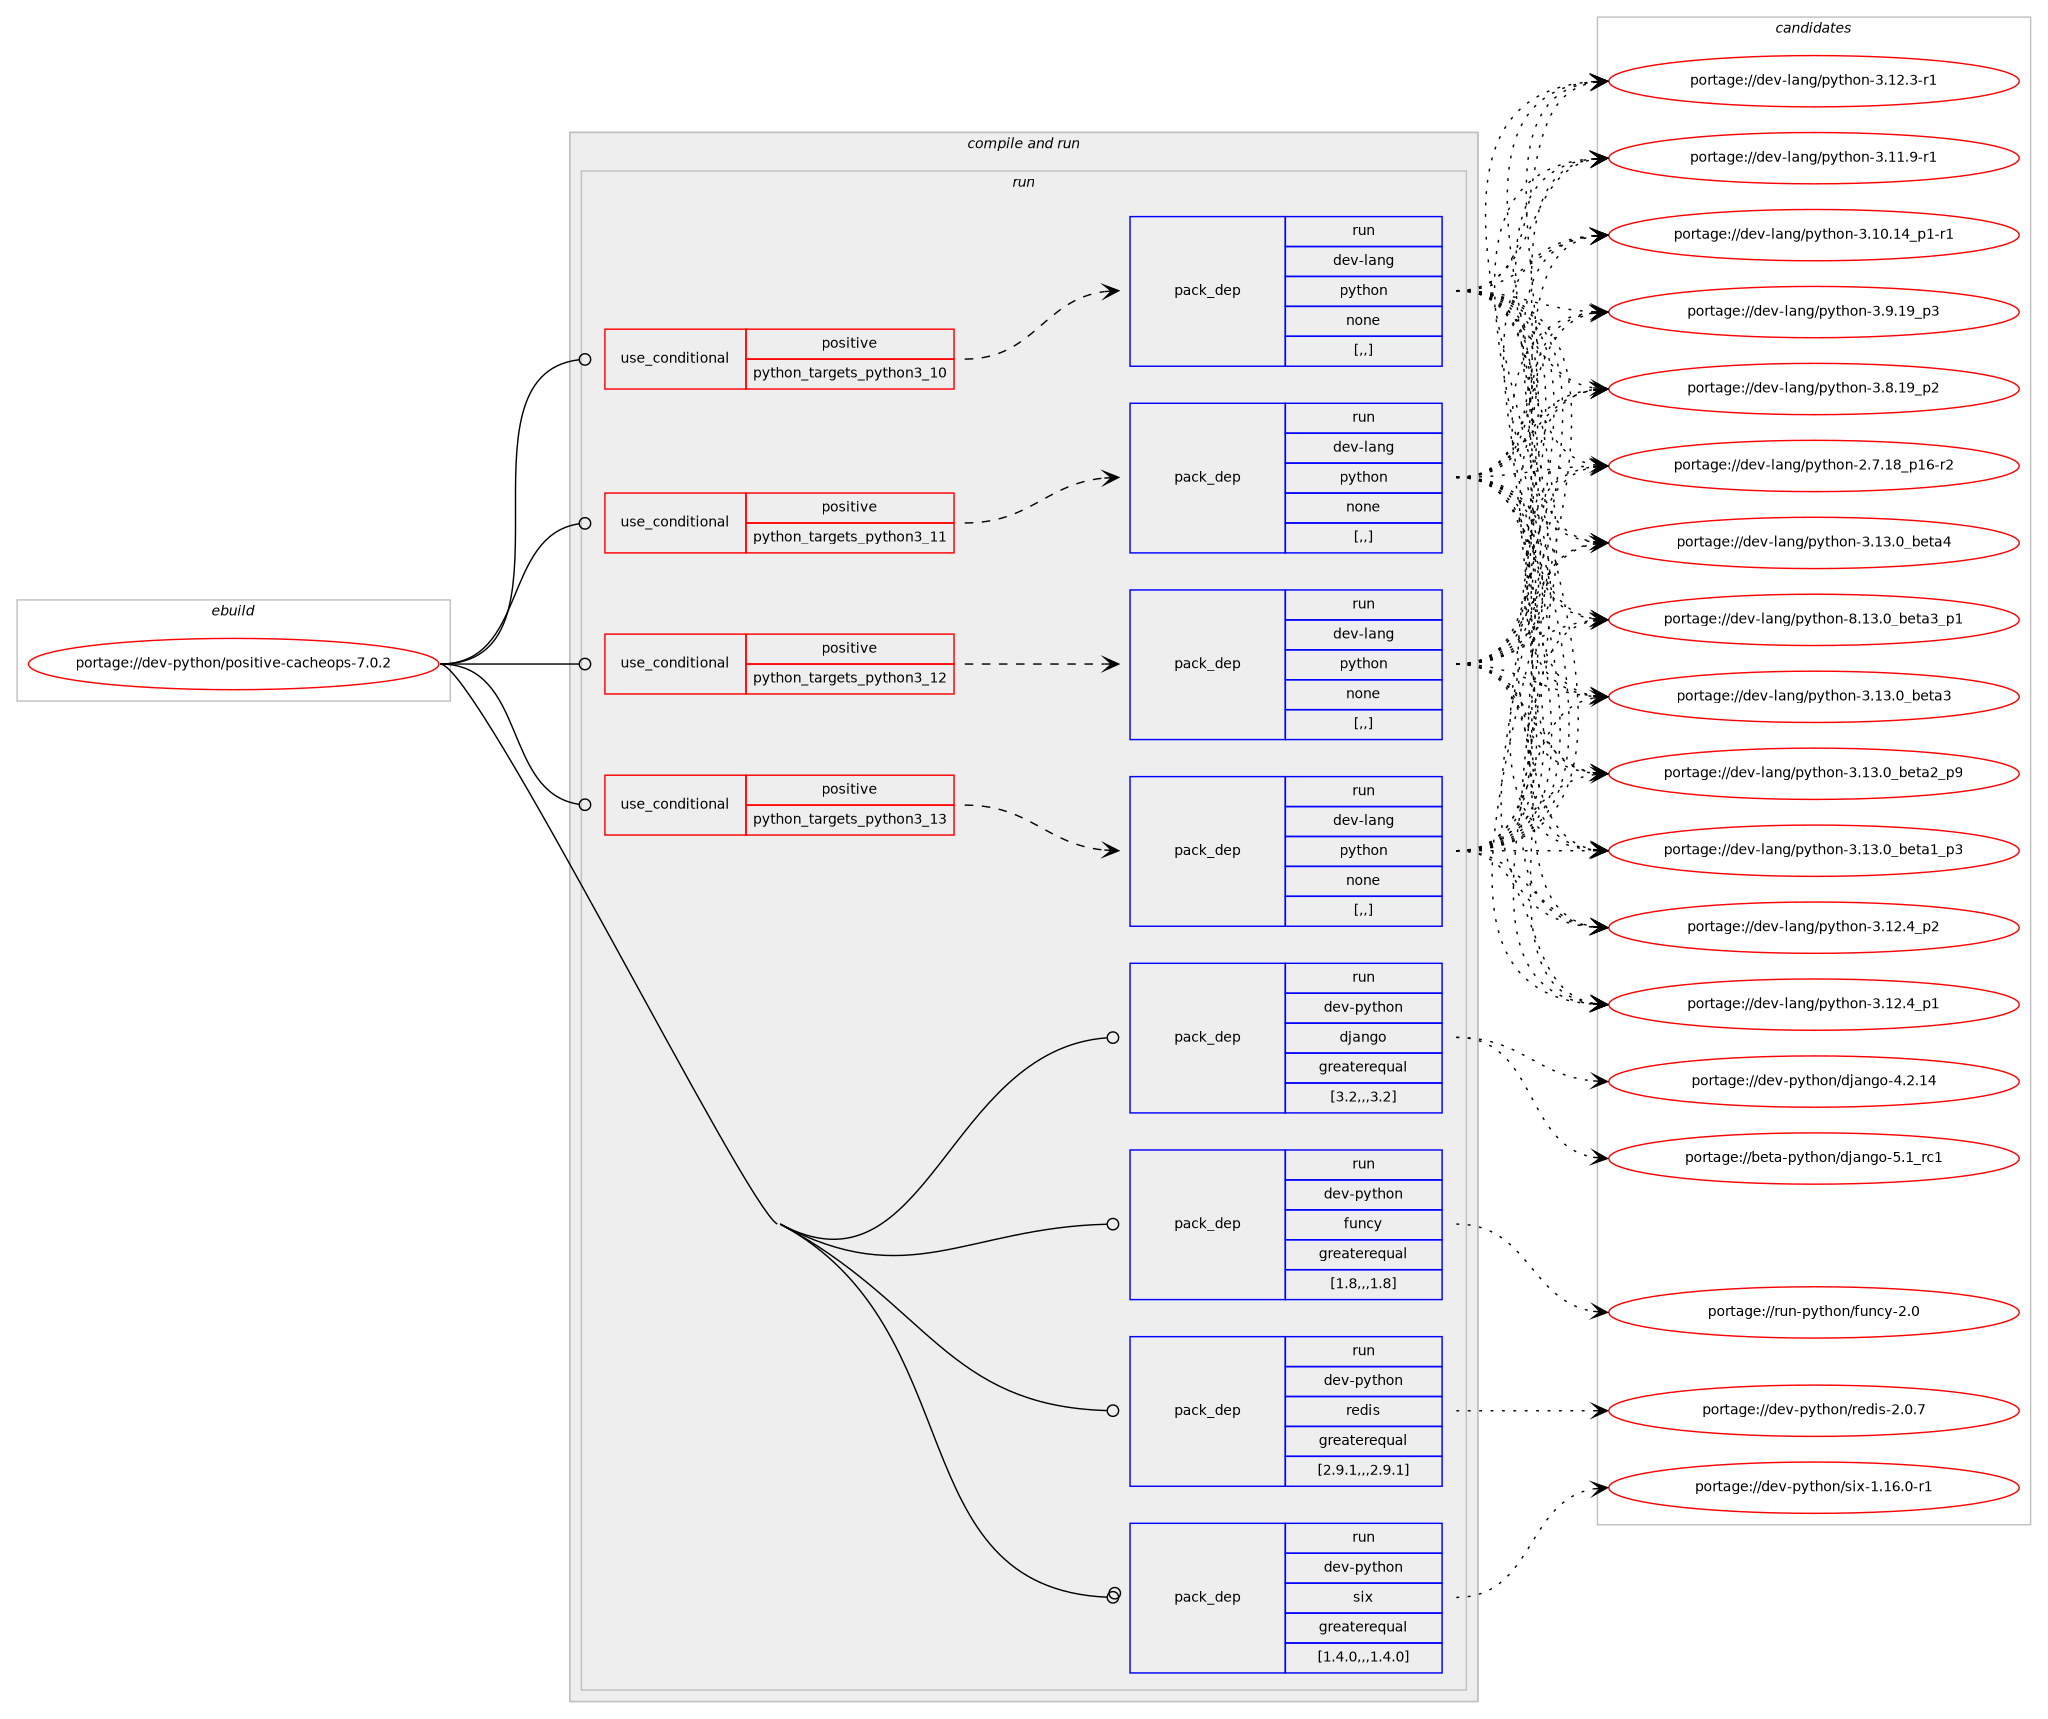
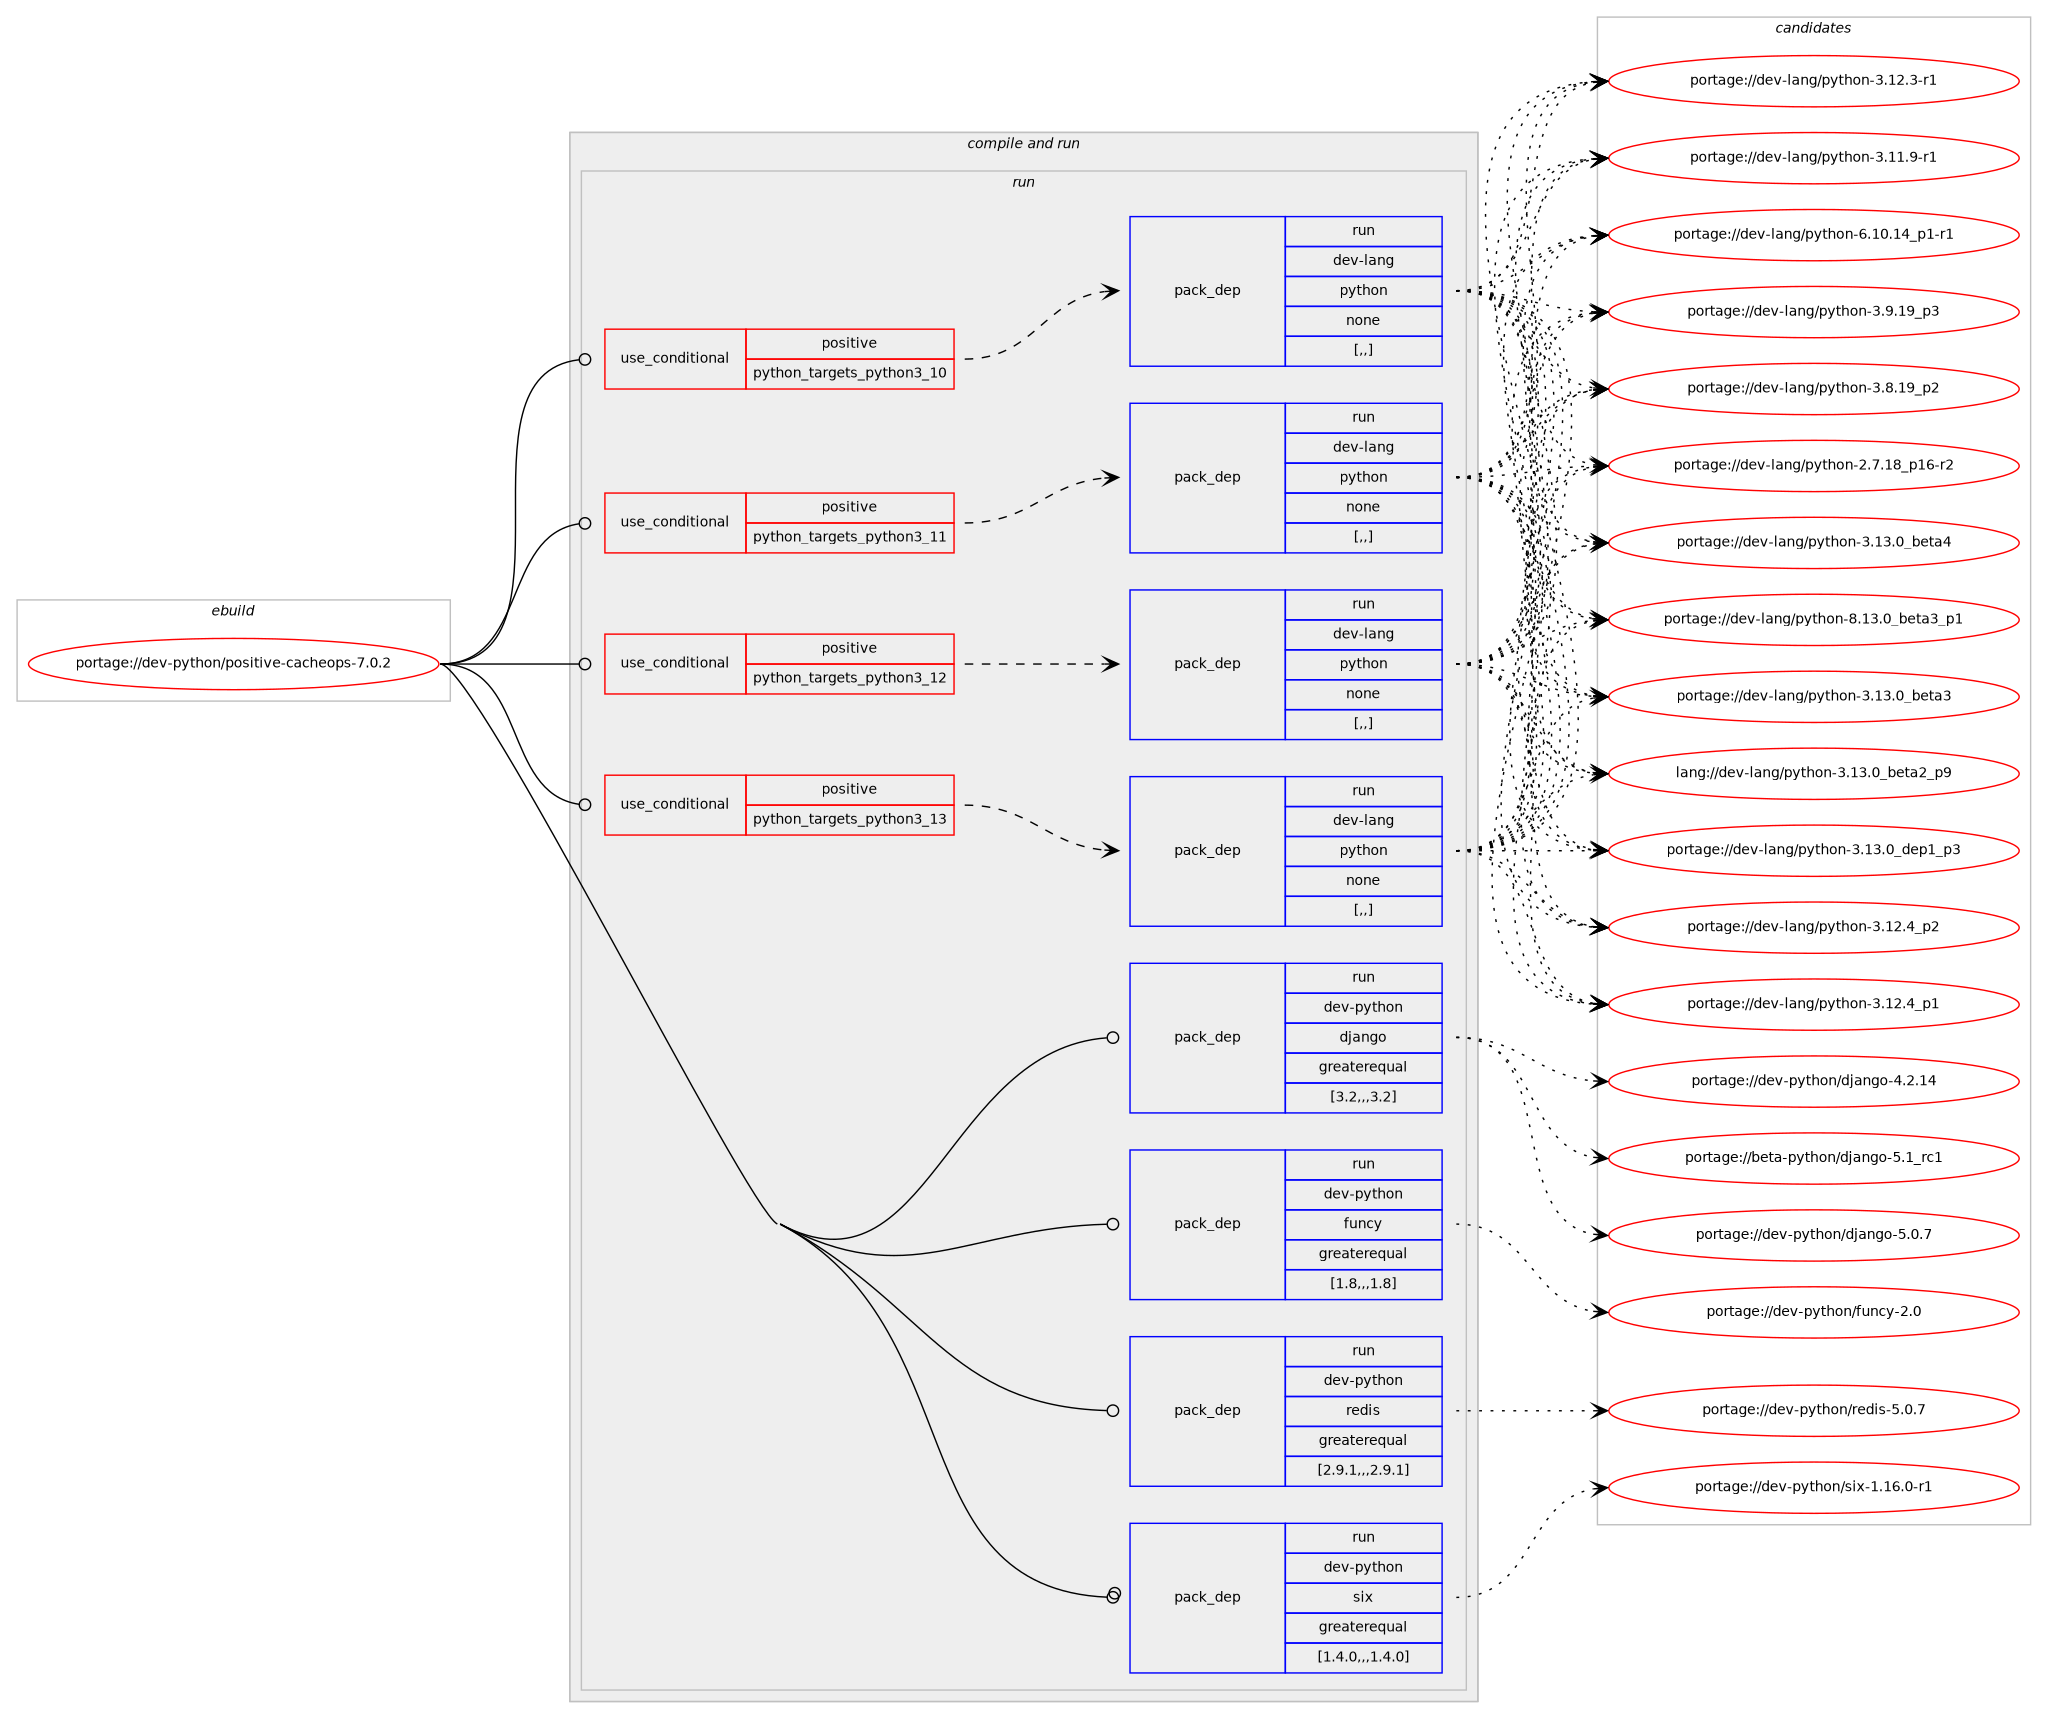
node "portage://dev-lang/python-3.10.14_p1-r1": label "portage://dev-lang/python-3.10.14_p1-r1" -> "portage://dev-lang/python-6.10.14_p1-r1"
node "portage://dev-lang/python-3.13.0_beta2_p9": label "portage://dev-lang/python-3.13.0_beta2_p9" -> "lang://dev-lang/python-3.13.0_beta2_p9"
node "portage://dev-lang/python-3.13.0_beta1_p3": label "portage://dev-lang/python-3.13.0_beta1_p3" -> "portage://dev-lang/python-3.13.0_dep1_p3"
node "portage://dev-python/django-5.0.7": added
node "portage://run-python/funcy-2.0": label "portage://run-python/funcy-2.0" -> "portage://dev-python/funcy-2.0"
node "portage://dev-python/redis-2.0.7": label "portage://dev-python/redis-2.0.7" -> "portage://dev-python/redis-5.0.7"
